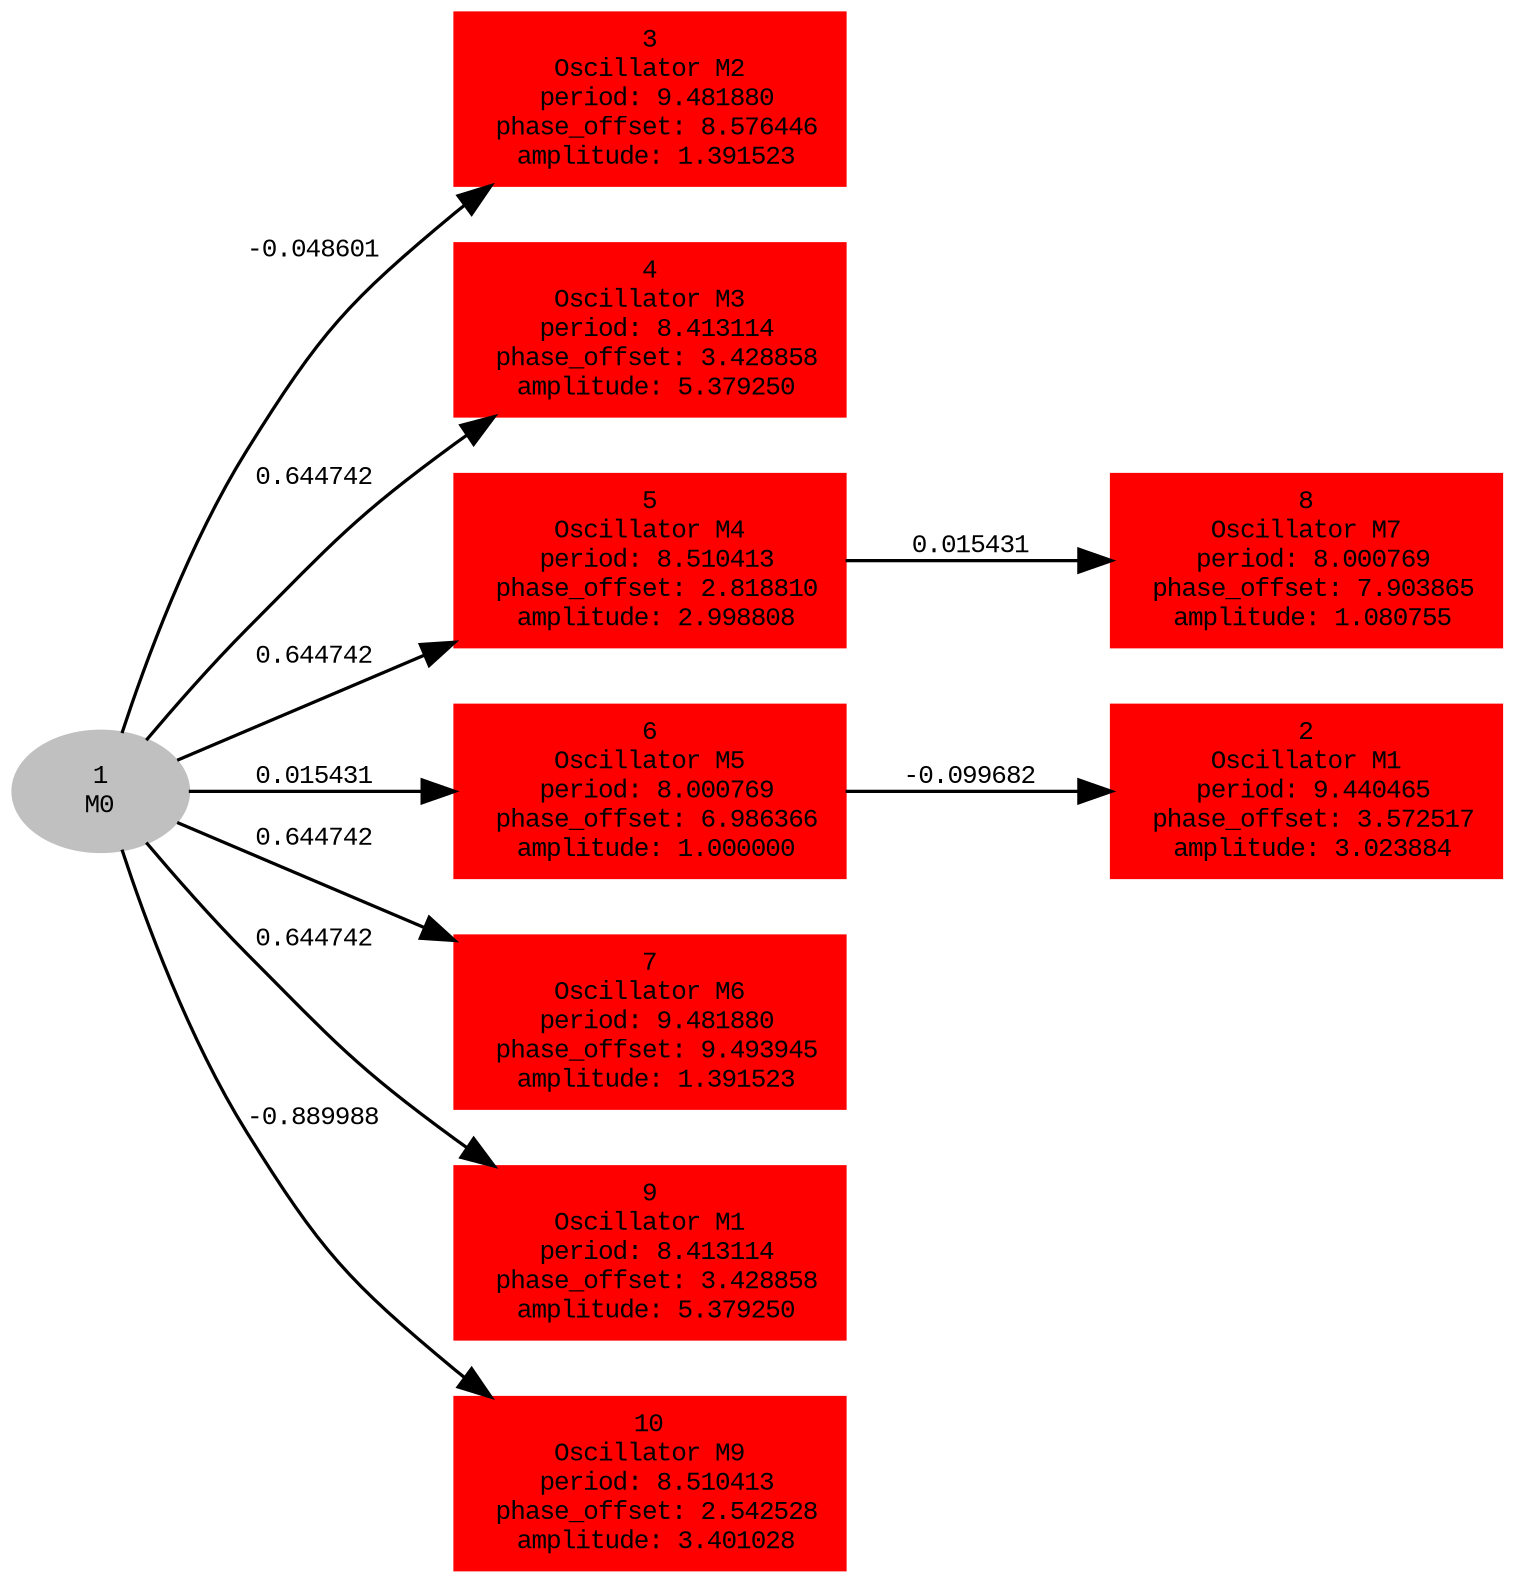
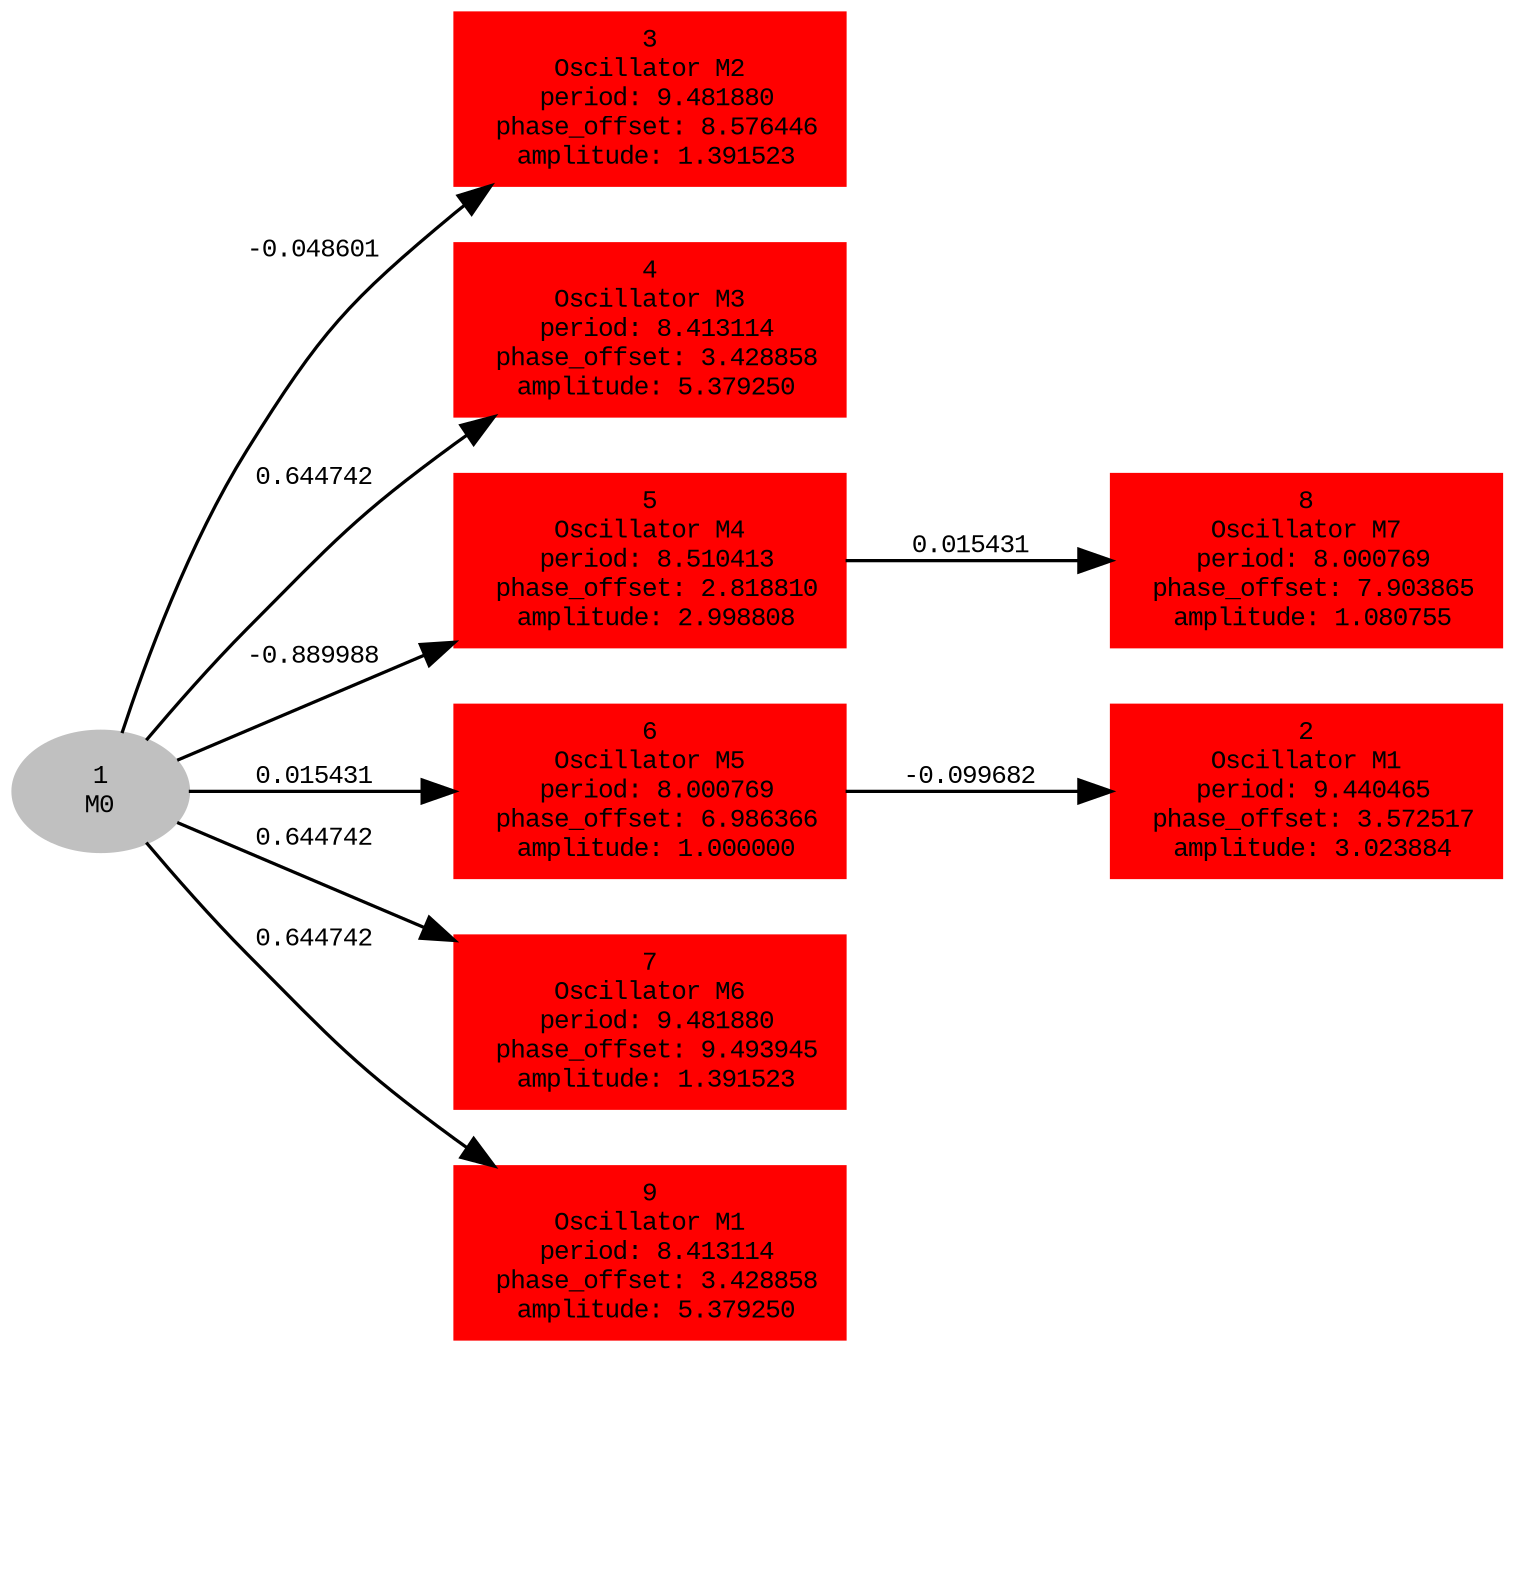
edge "1" -> "5": label "0.644742 " -> "-0.889988 "
node "10": removed
